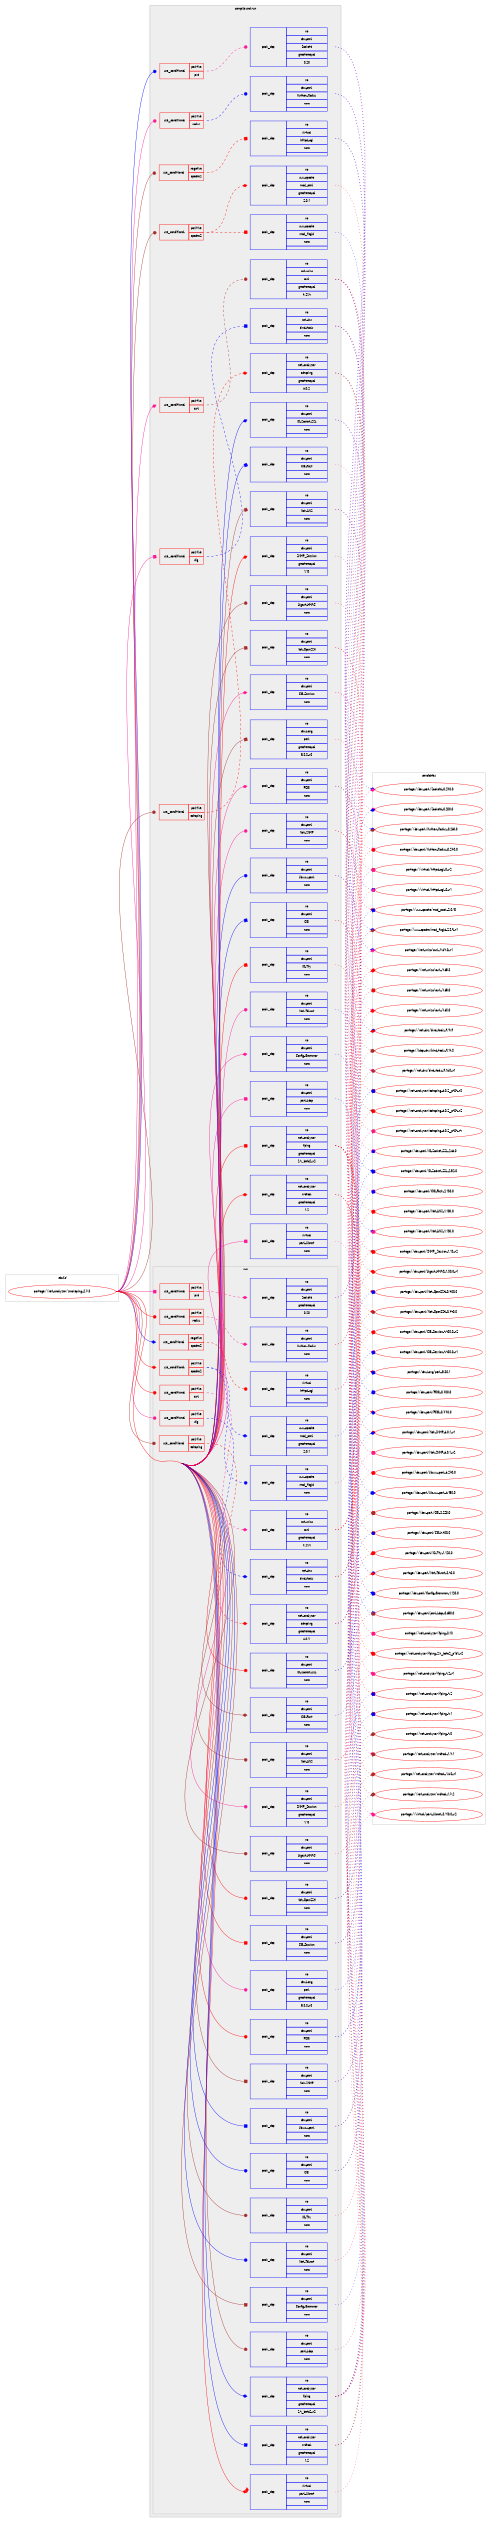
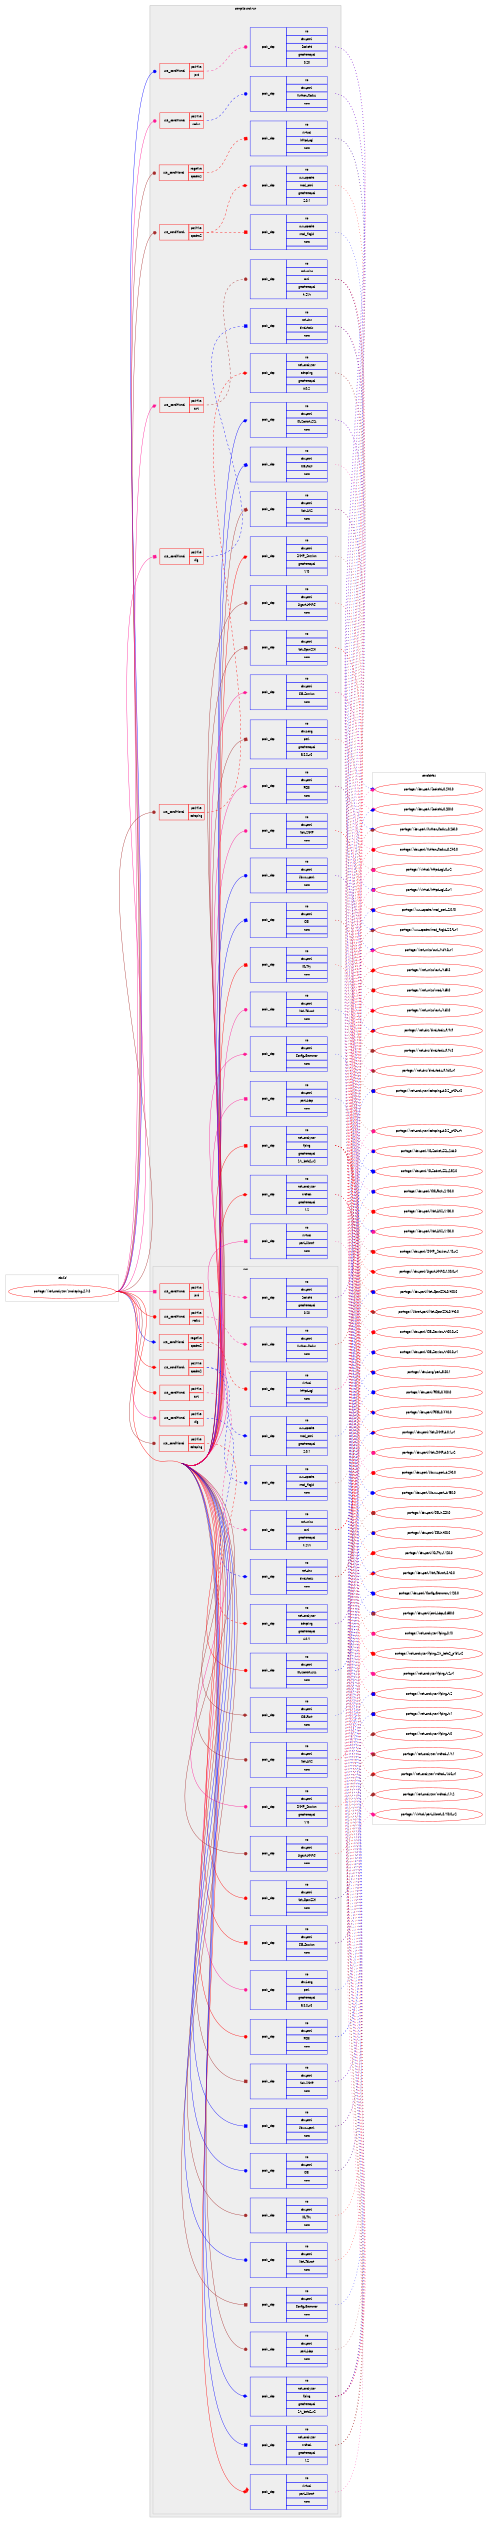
node "portage://www-apache/mod_pack-2.0.10": label "portage://www-apache/mod_pack-2.0.10" -> "portage://www-apache/mod_perl-2.0.10"
node "portage://net-misc/curl-7.65.0": label "portage://net-misc/curl-7.65.0" -> "portage://net-misc/mod-7.65.0"
node "portage://ldap-dns/bind-tools-9.14.8": label "portage://ldap-dns/bind-tools-9.14.8" -> "portage://net-dns/bind-tools-9.14.8"
node "portage://net-analyzer/echoping-6.0.2_p434-r2": removed
node "portage://dev-perl/Net-OpenSSH-0.740.0": label "portage://dev-perl/Net-OpenSSH-0.740.0" -> "portage://libnet-perl/Net-OpenSSH-0.740.0"
node "portage://dev-perl/CGI-3.220.0": label "portage://dev-perl/CGI-3.220.0" -> "portage://dev-perl/CGI-4.220.0"
